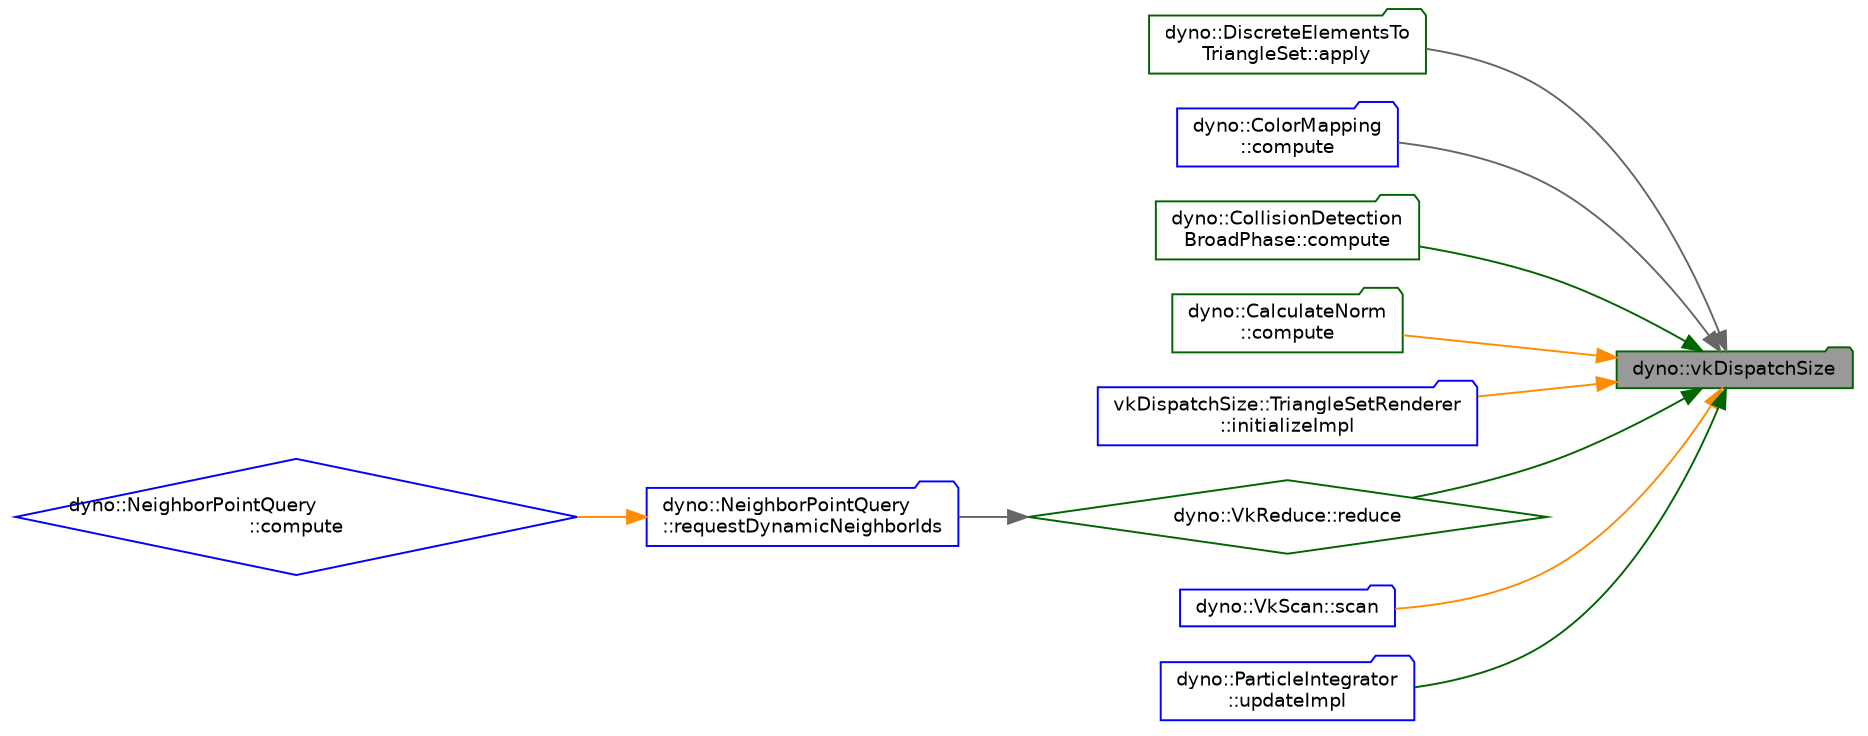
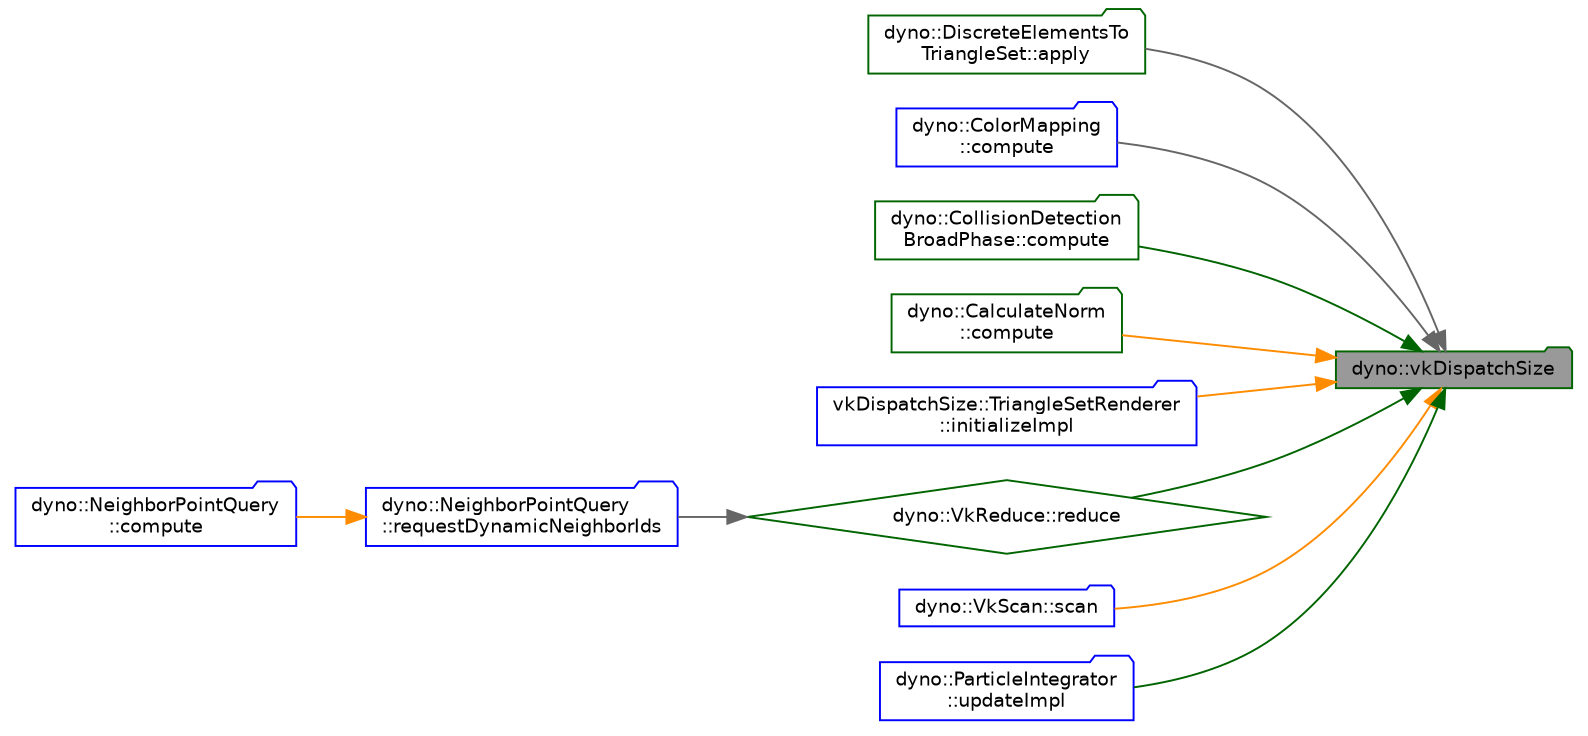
node "dyno::NeighborPointQuery ::compute": shape diamond -> folder
